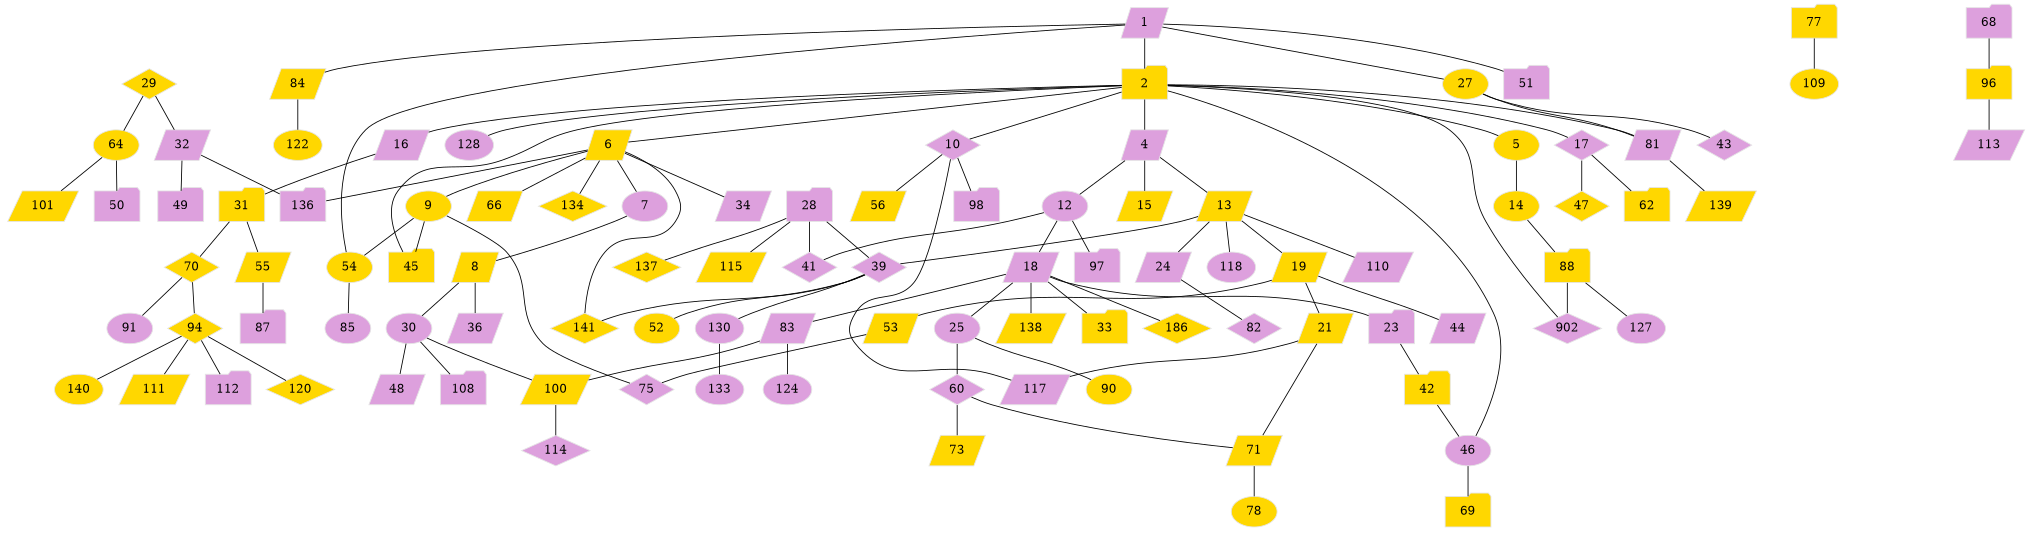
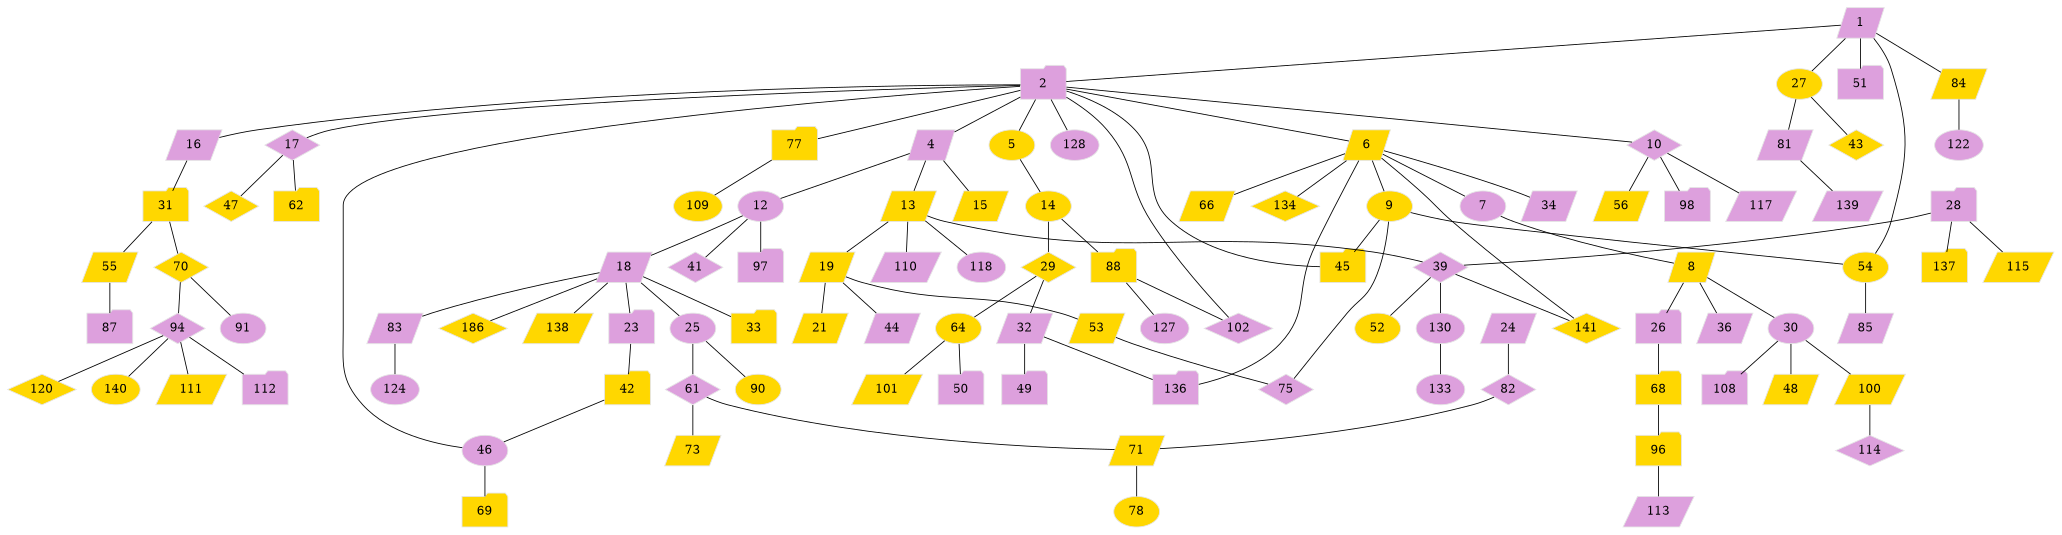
node "68": fillcolor plum -> gold
node "2": fillcolor gold -> plum
edge "2" -- "81": now "2" -- "77"
node "122": fillcolor gold -> plum
node "43": fillcolor plum -> gold
node "139": fillcolor gold -> plum
edge "14" -- "29": added
edge "28" -- "41": removed
edge "13" -- "24": removed
node "137": shape diamond -> folder
node "94": fillcolor gold -> plum
node "85": shape ellipse -> parallelogram
node "902": label "902" -> "102"
node "26": added
edge "21" -- "117": removed
edge "83" -- "100": removed
edge "21" -- "71": now "82" -- "71"
node "48": fillcolor plum -> gold
node "60": label "60" -> "61"
